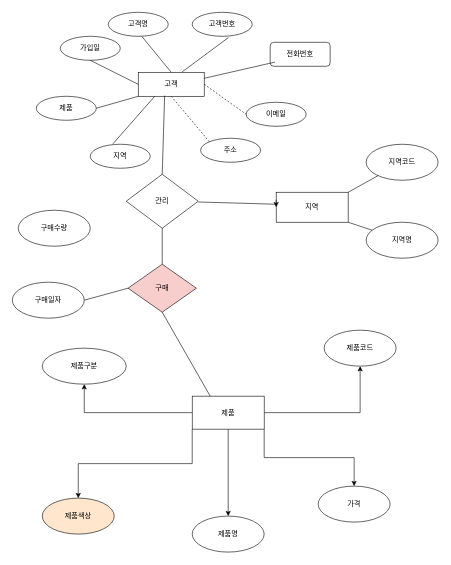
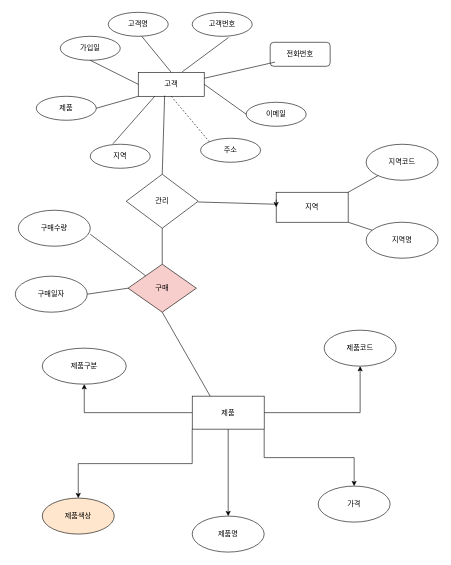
edge "고객" -- "이메일": style dashed -> solid
edge "구매수량" -- "구매": added
node "구매일자": moved (48, 300) -> (51, 294)
